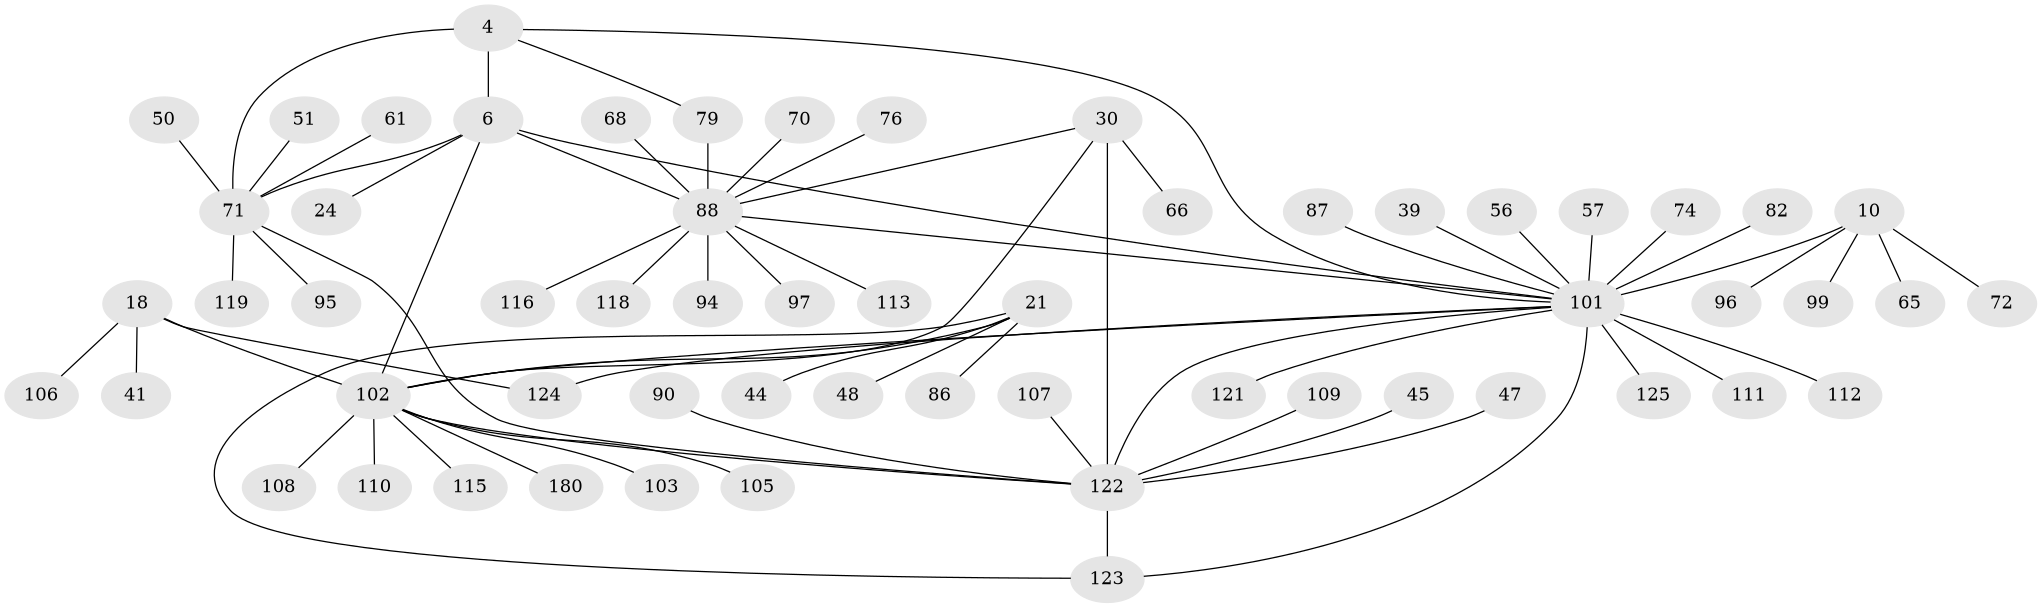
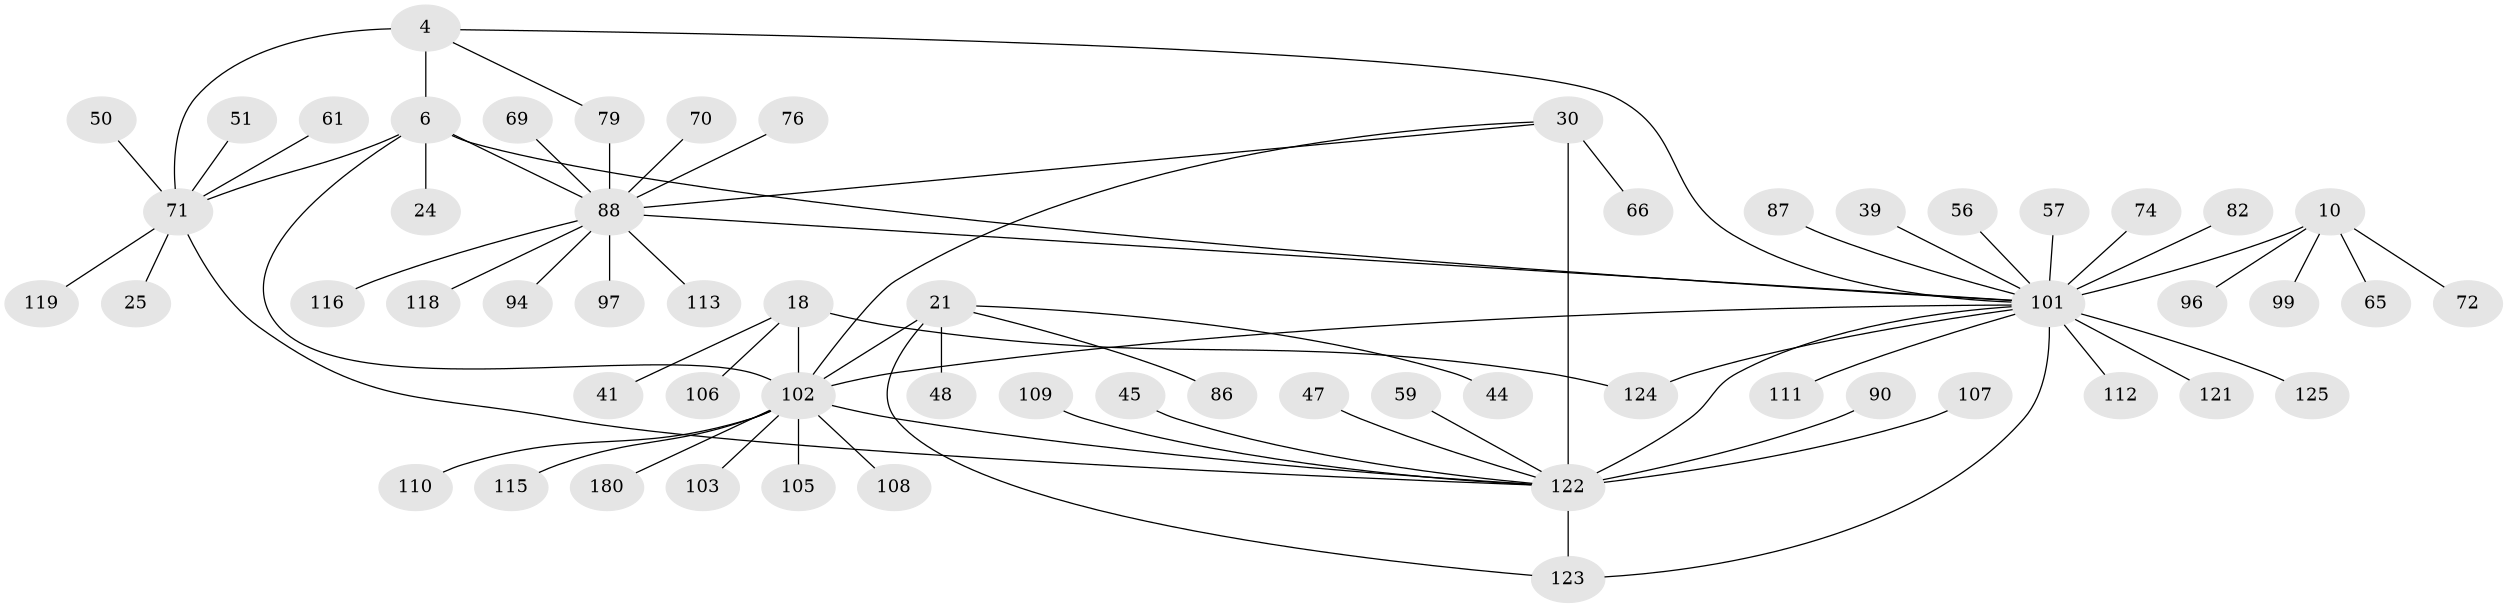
node "68": label "68" -> "69"
node "95": label "95" -> "25"
node "59": added
